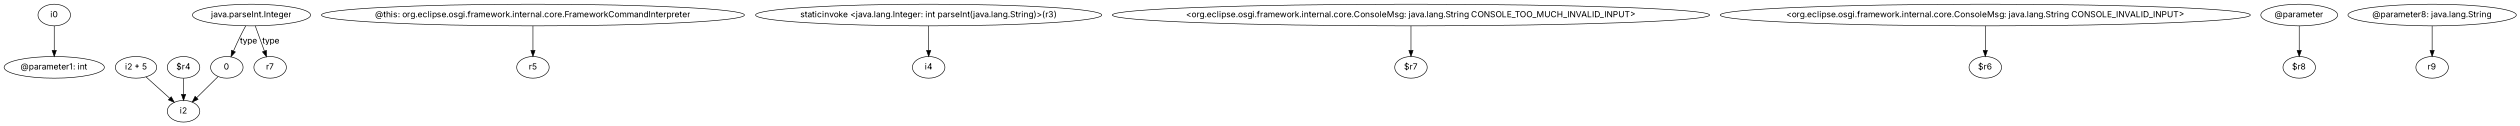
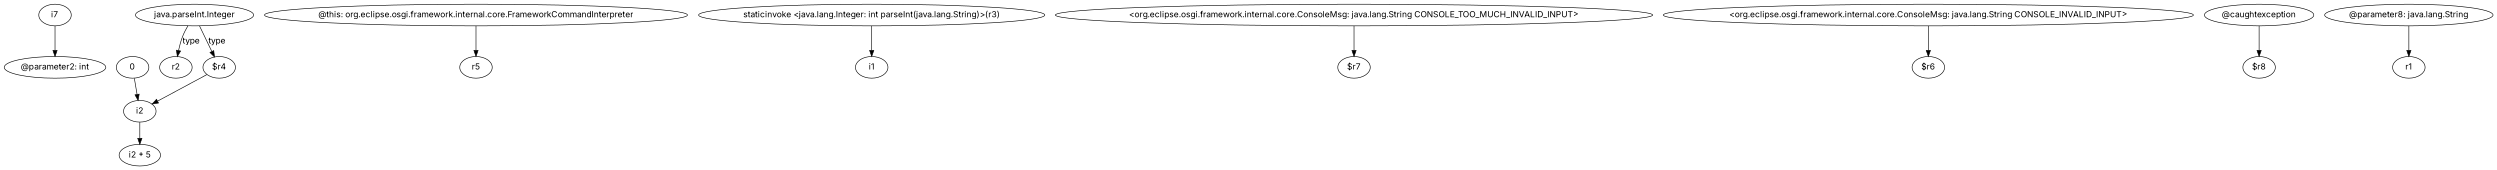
node "i0": label "i0" -> "i7"
node "@parameter": label "@parameter" -> "@caughtexception"
edge "java.parseInt.Integer" -> "0": now "java.parseInt.Integer" -> "$r4"
node "@parameter1: int": label "@parameter1: int" -> "@parameter2: int"
node "r7": label "r7" -> "r2"
node "i4": label "i4" -> "i1"
node "r9": label "r9" -> "r1"
edge "i2 + 5" -> "i2": reversed
